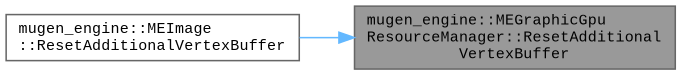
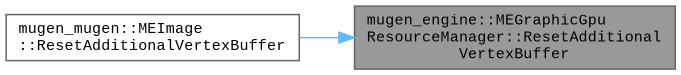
node "mugen_engine::MEImage ::ResetAdditionalVertexBuffer": label "mugen_engine::MEImage ::ResetAdditionalVertexBuffer" -> "mugen_mugen::MEImage ::ResetAdditionalVertexBuffer"
